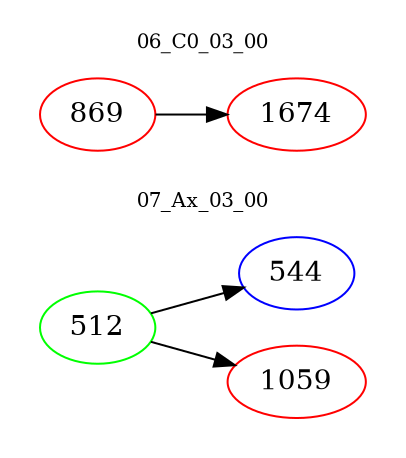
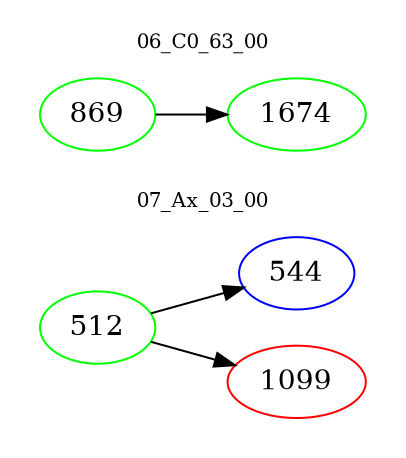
cluster "06_C0_03_00": label "06_C0_03_00" -> "06_C0_63_00"
node "869": color red -> green
node "1674": color red -> green
node "1059": label "1059" -> "1099"
